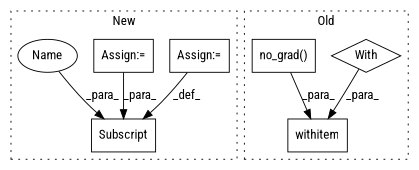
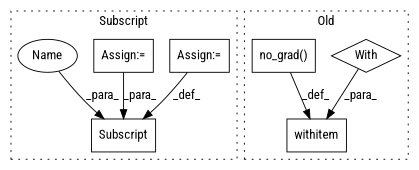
cluster "New": label "New" -> "Subscript"
edge "no_grad()" -> "withitem": label "_para_" -> "_def_"
